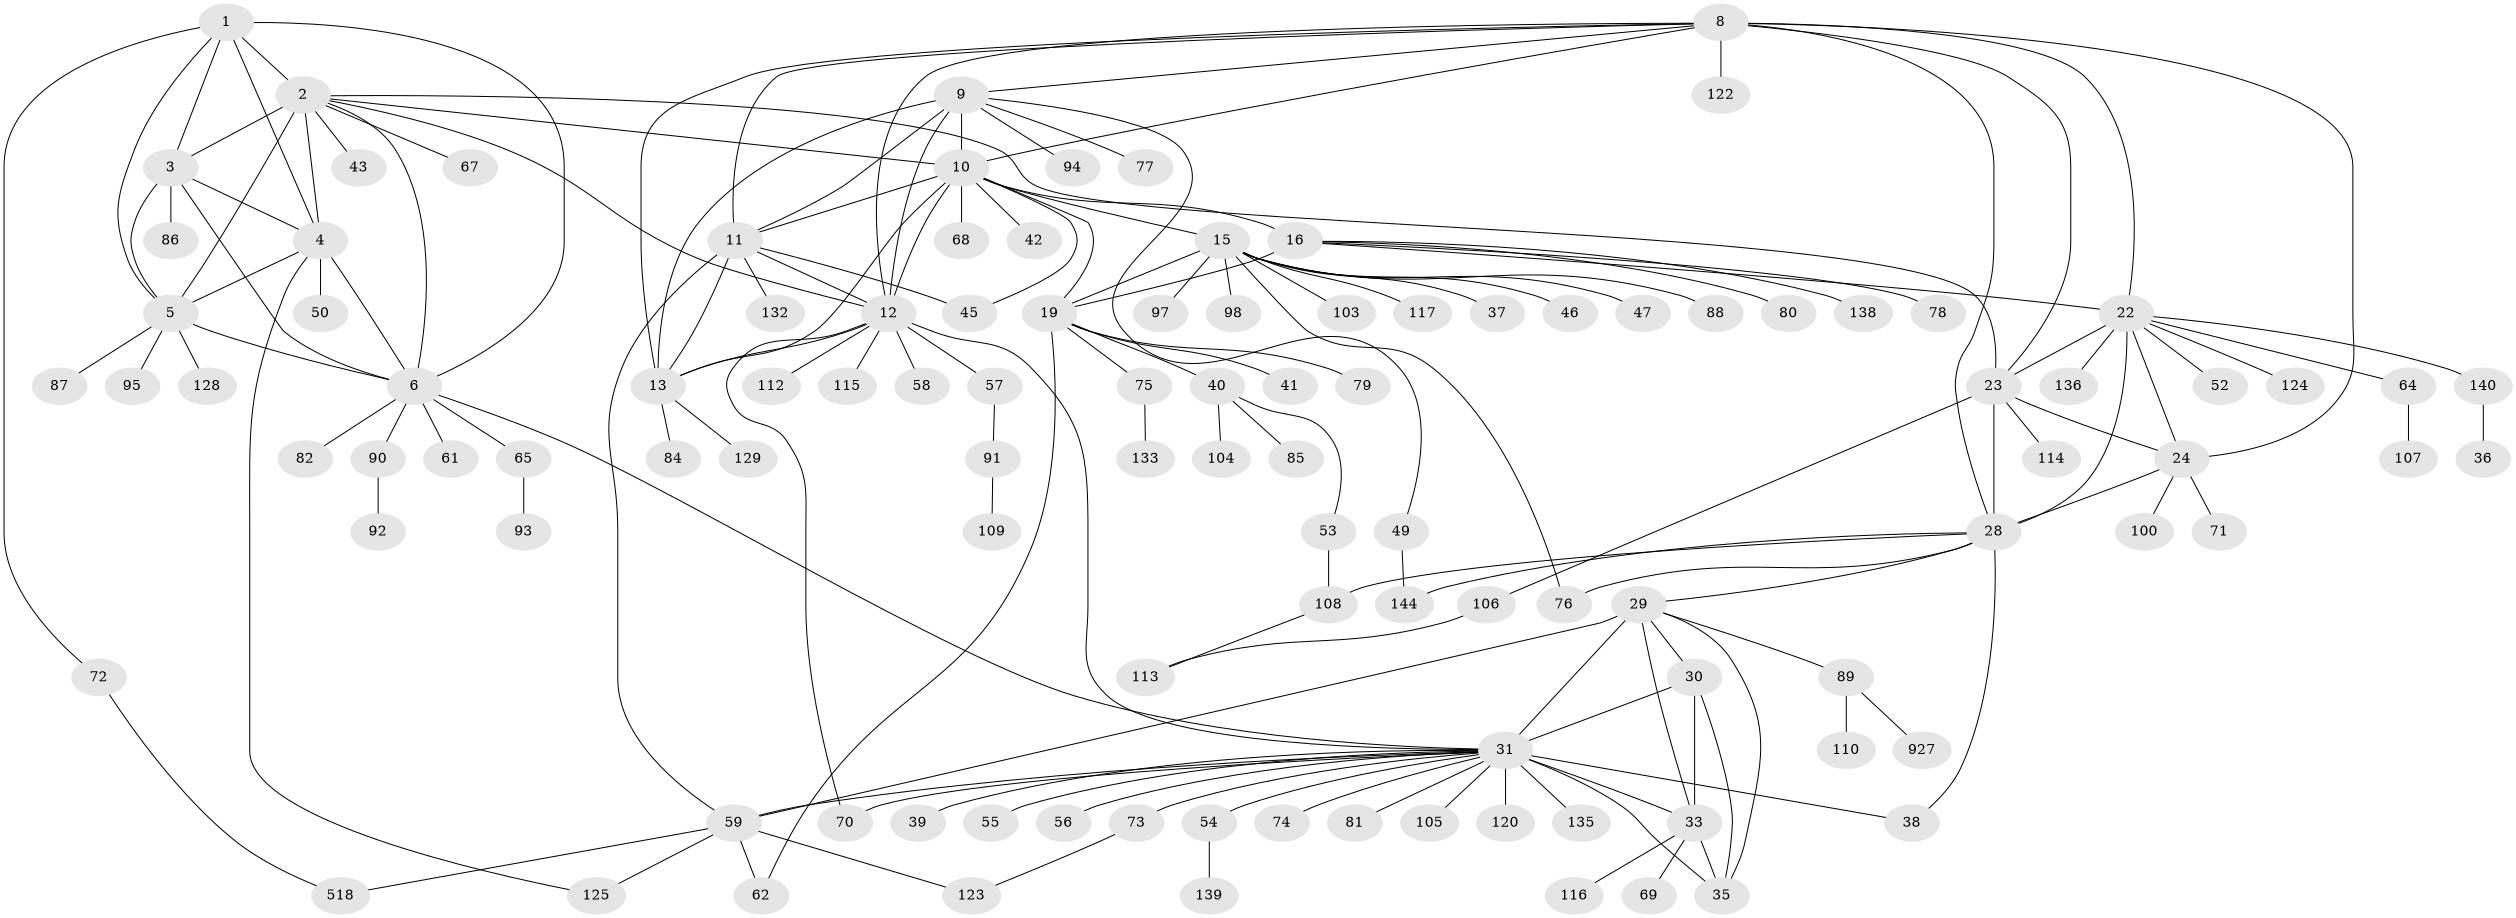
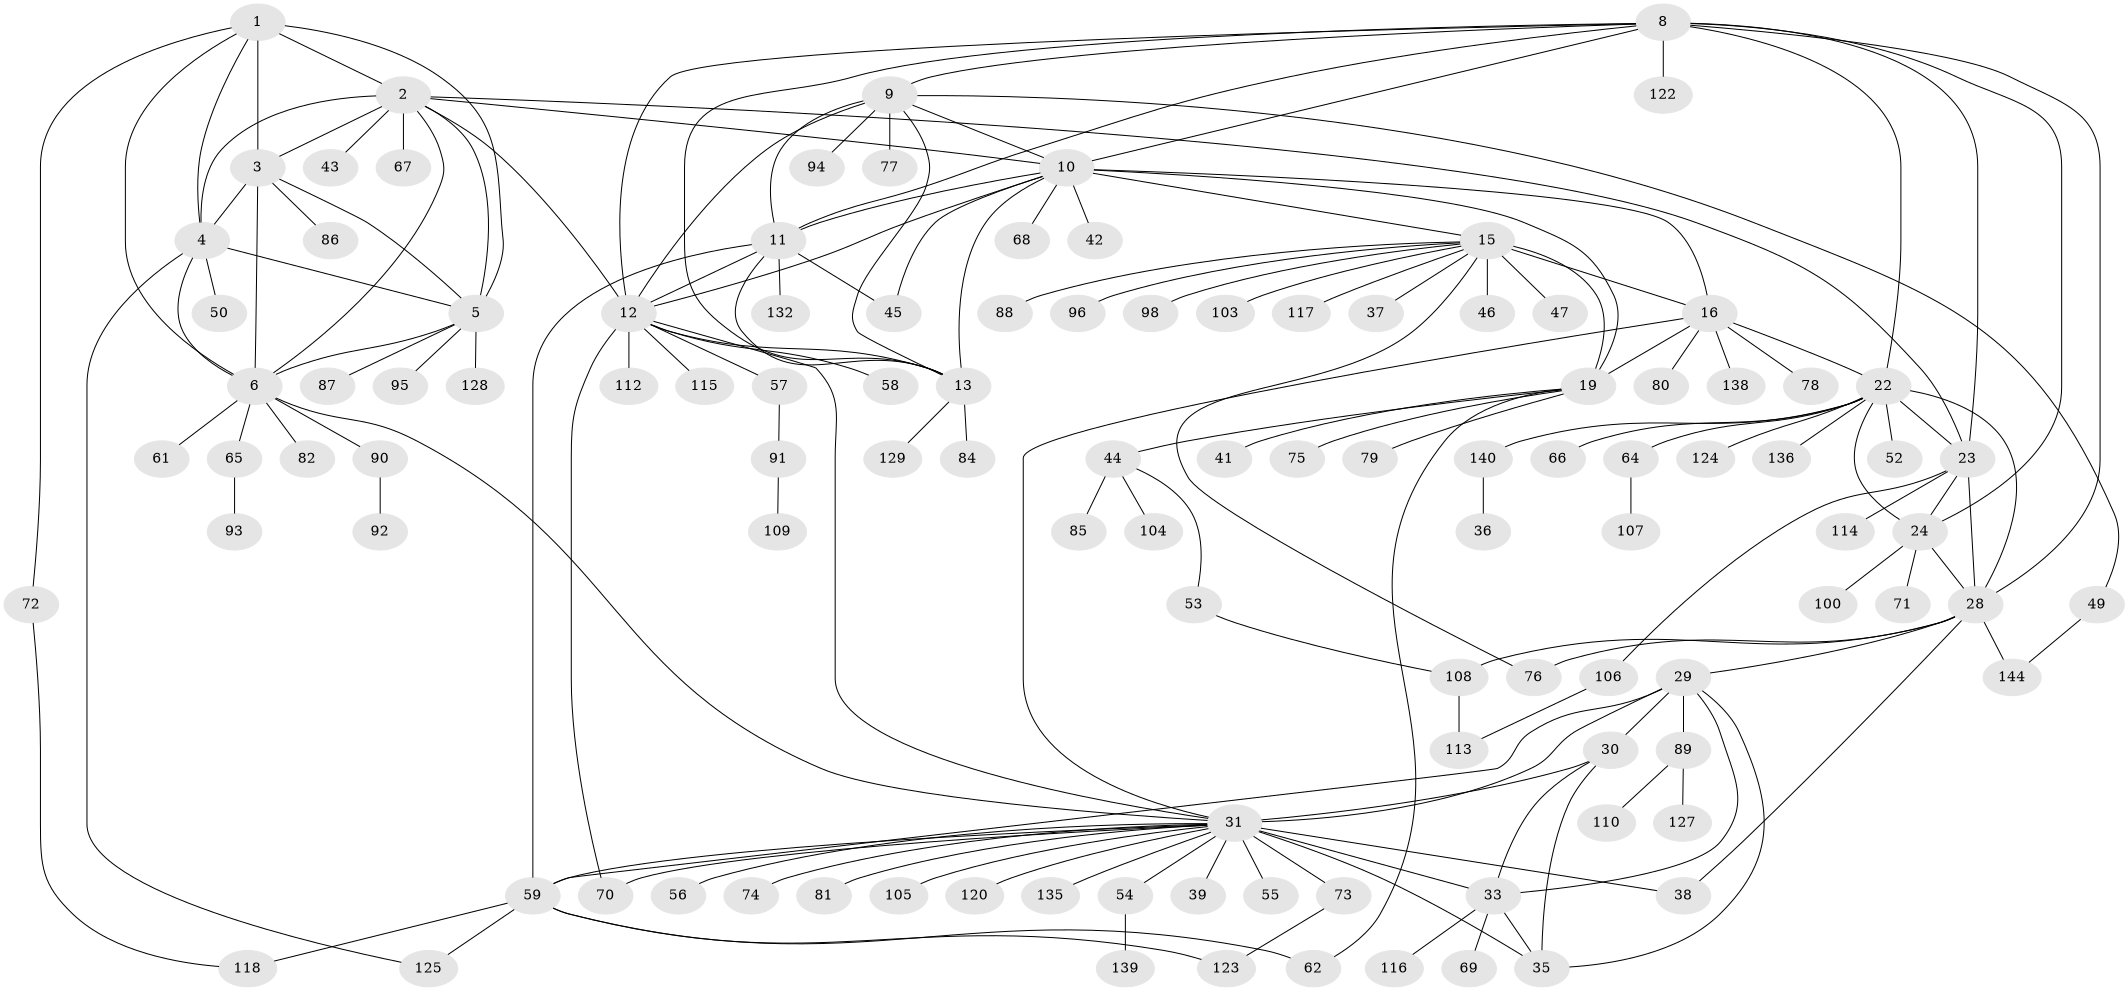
edge "15" -- "16": added
node "97": label "97" -> "96"
node "40": label "40" -> "44"
edge "16" -- "31": added
node "133": removed
node "66": added
node "927": label "927" -> "127"
node "518": label "518" -> "118"
